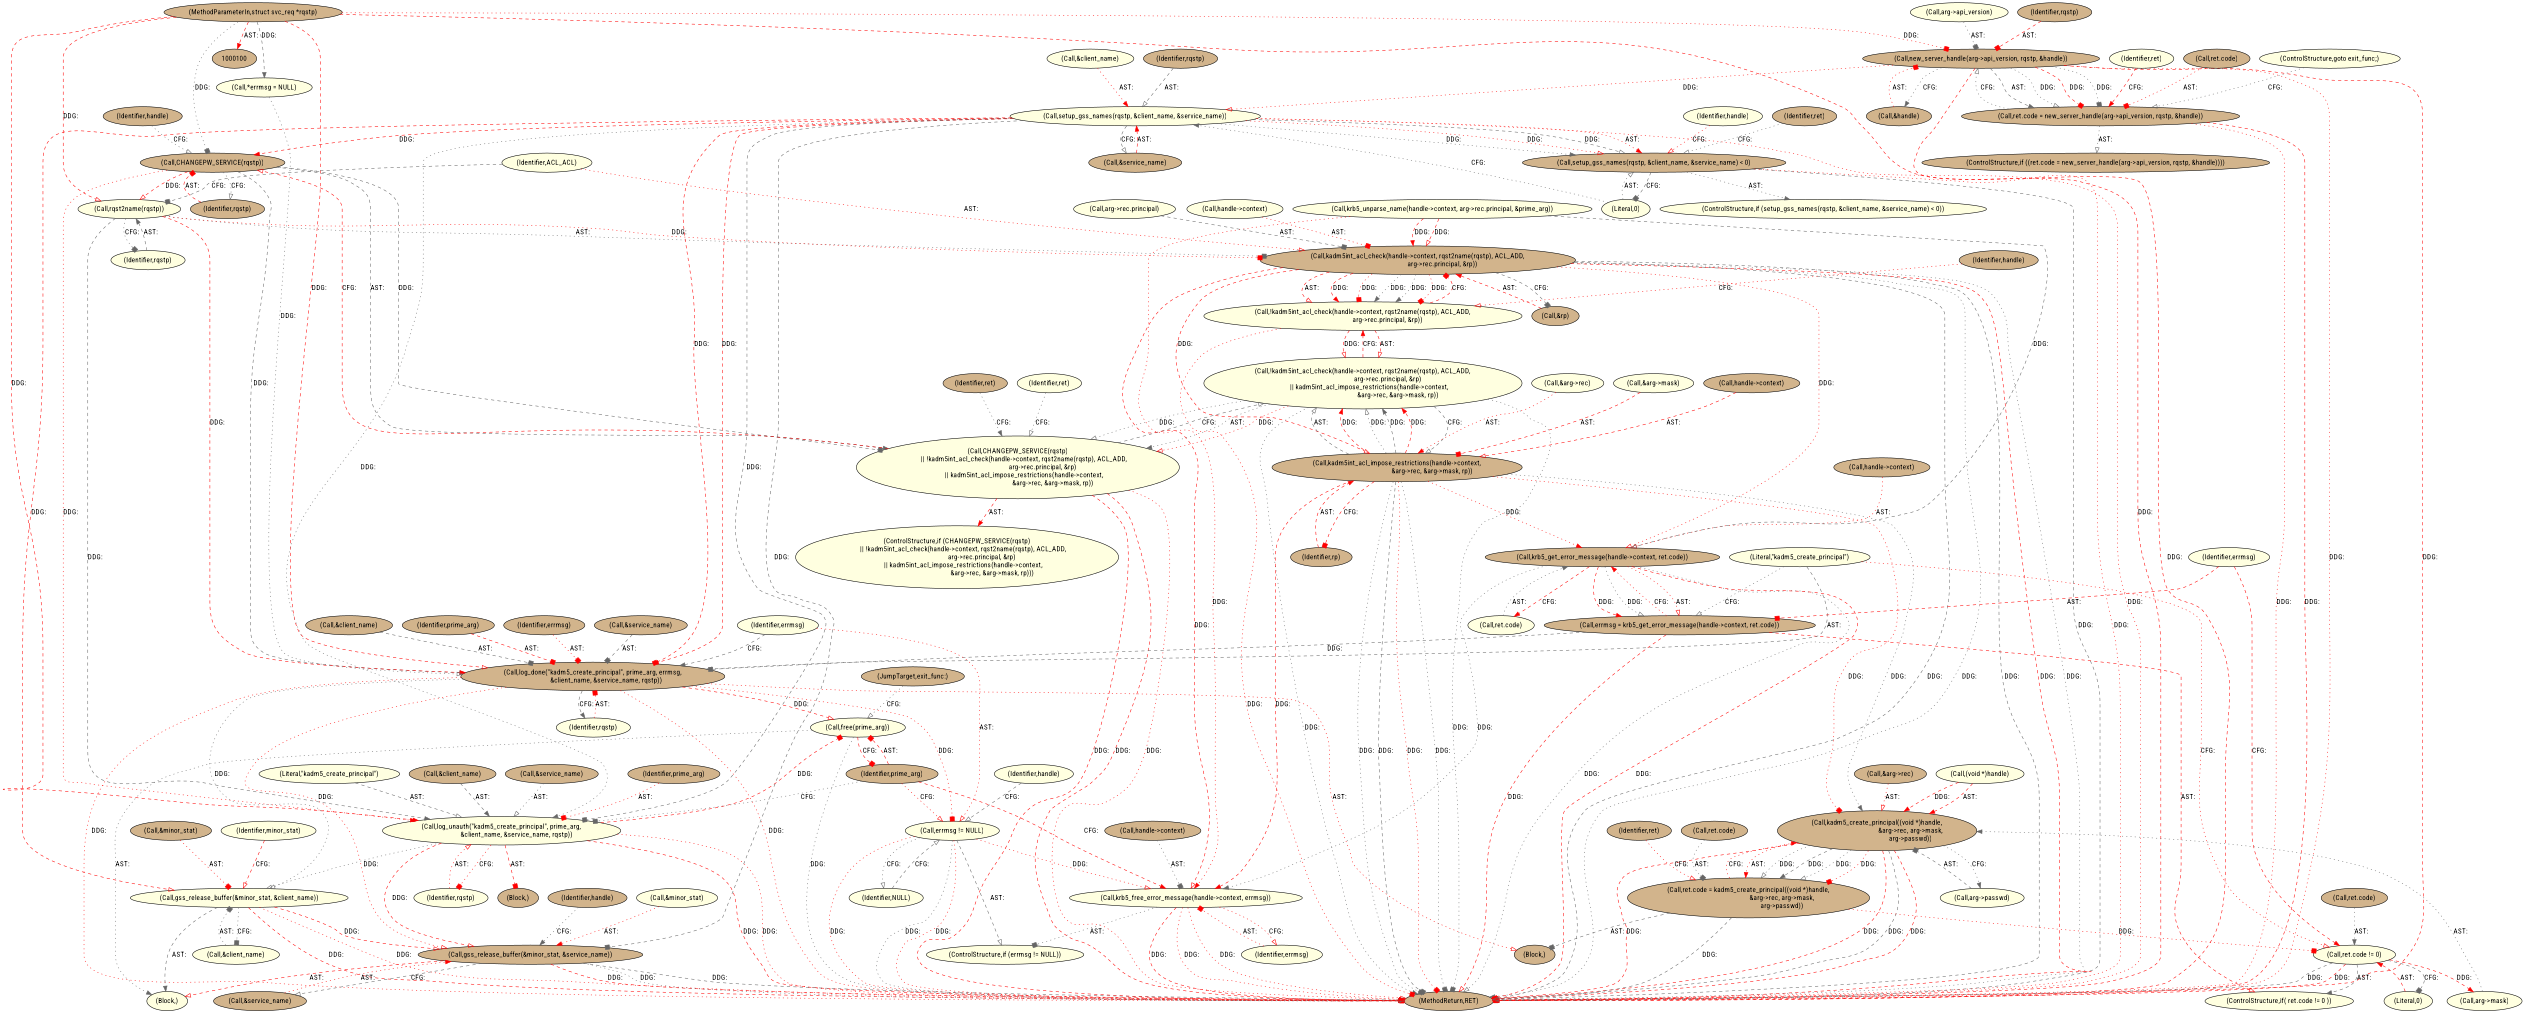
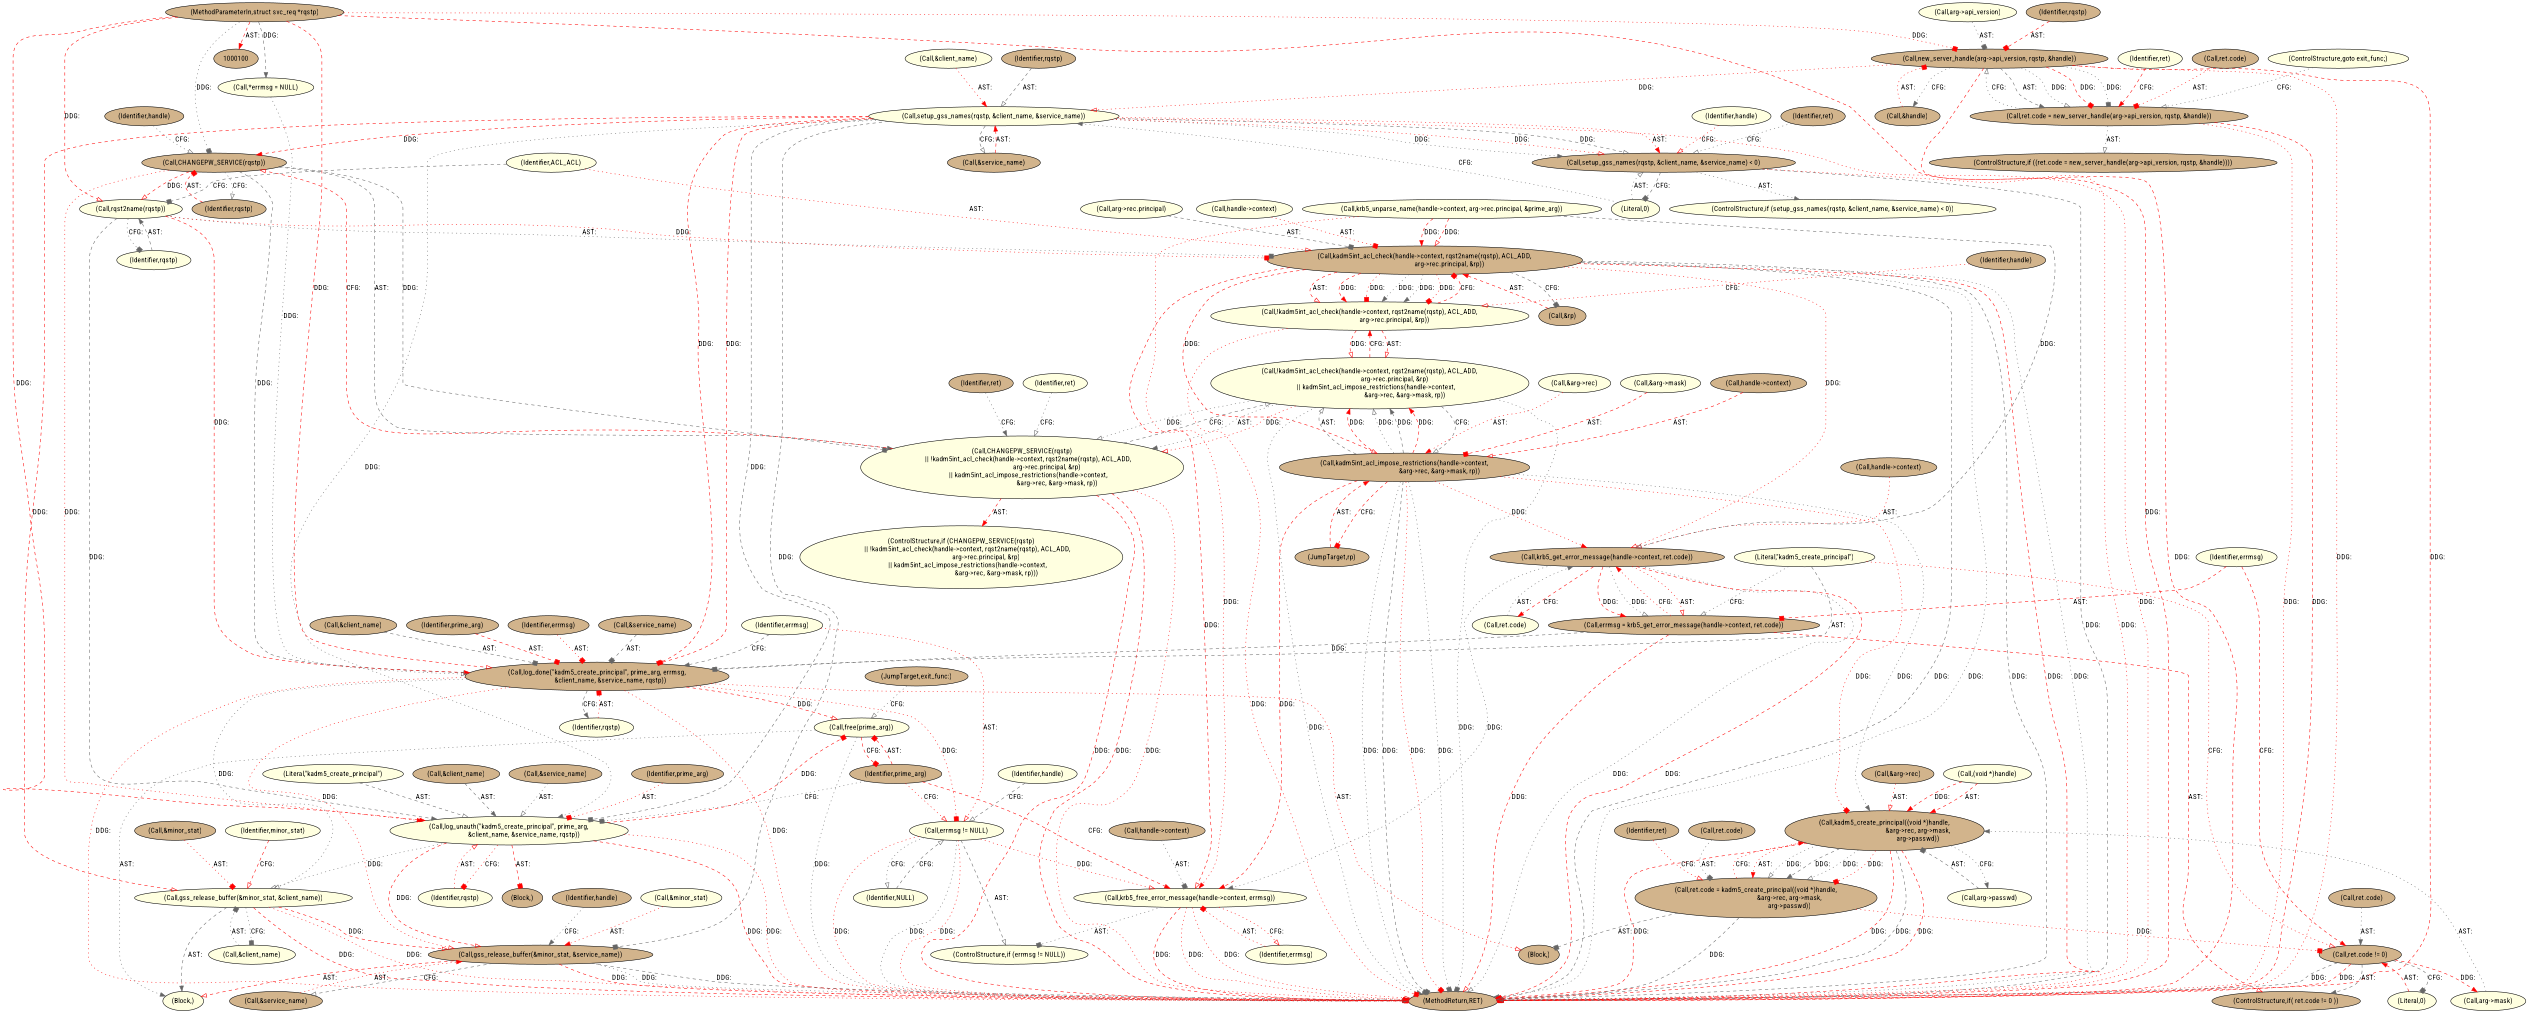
node "(Identifier,rp)": label "(Identifier,rp)" -> "(JumpTarget,rp)"
node "(Call,ret.code != 0)": fillcolor lightyellow -> tan
node "(ControlStructure,if( ret.code != 0 ))": fillcolor lightyellow -> tan
